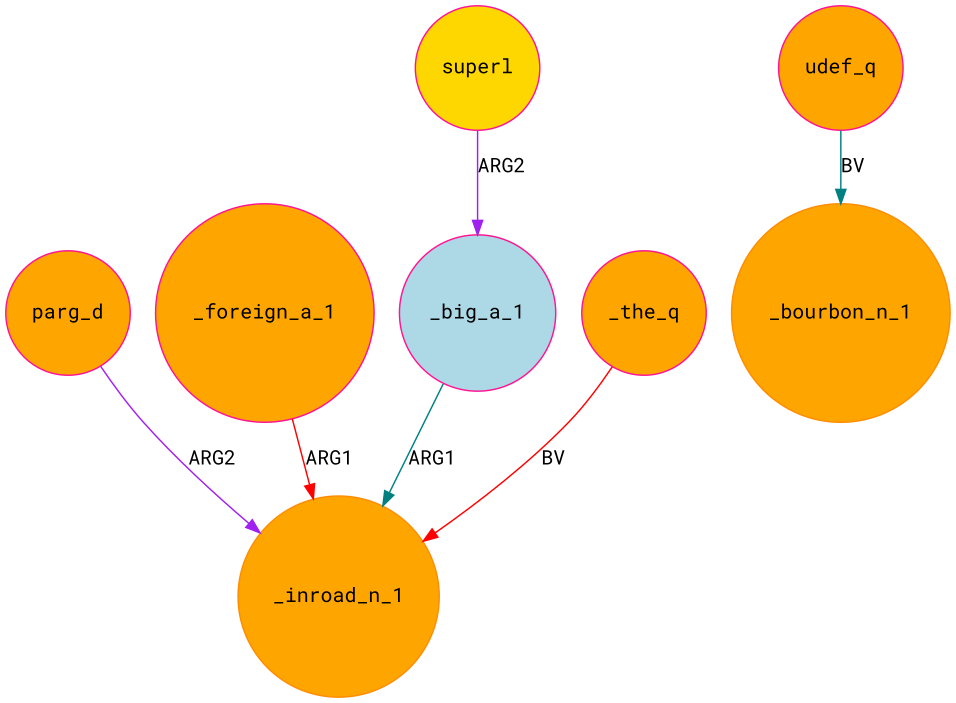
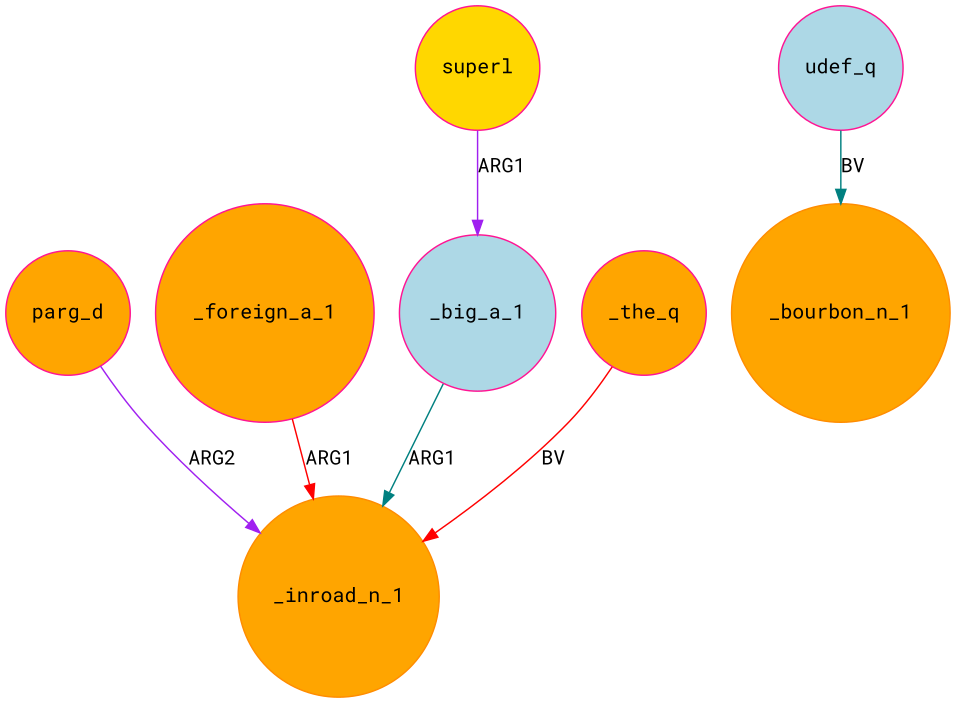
node "udef_q": fillcolor orange -> lightblue
edge "superl" -> "_big_a_1": label "ARG2" -> "ARG1"
